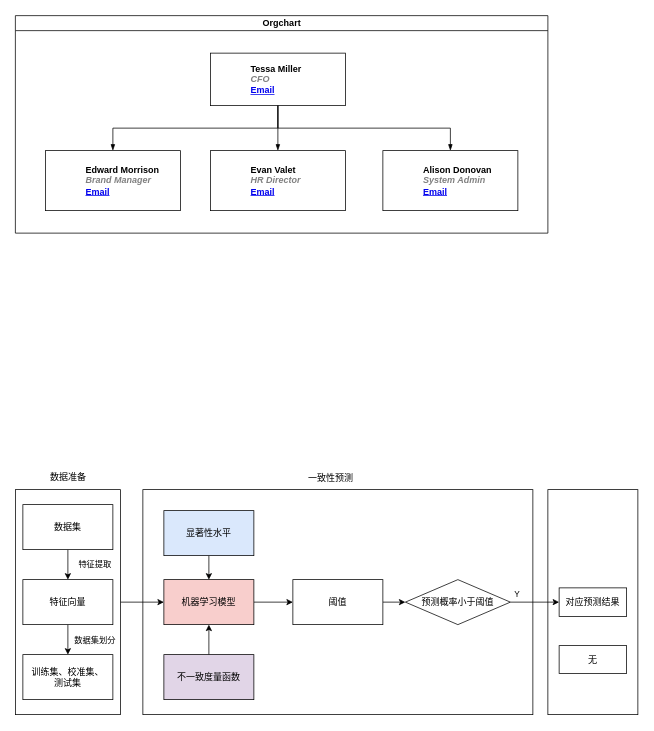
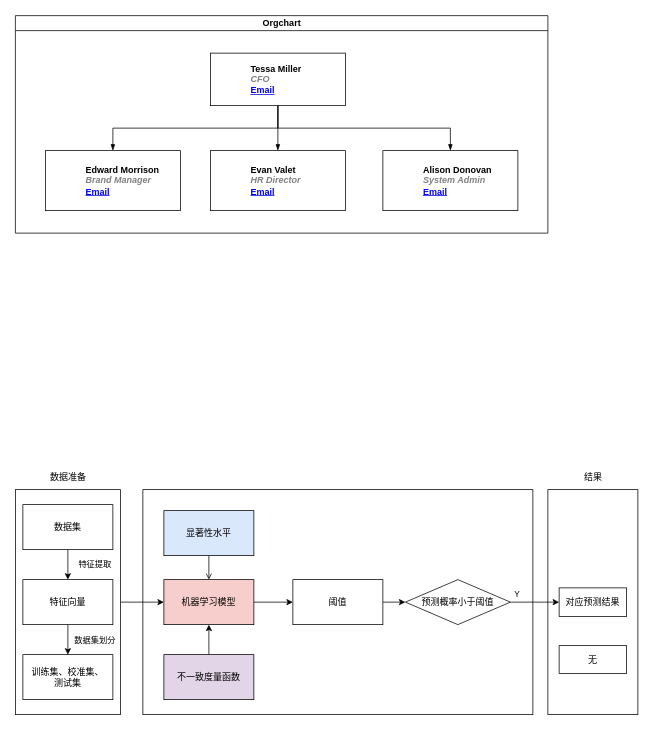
node "结果": added
node "一致性预测": removed
edge "显著性水平" -> "机器学习模型": arrowhead classic -> open
